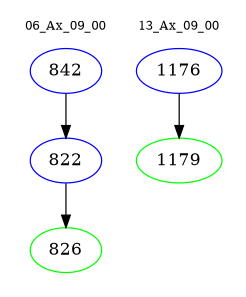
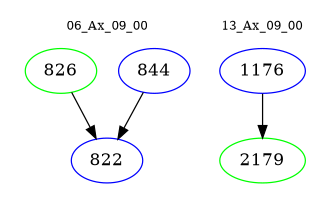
node "842": label "842" -> "844"
node "1179": label "1179" -> "2179"
edge "822" -> "826": reversed
